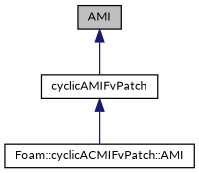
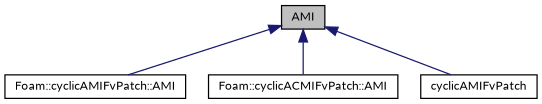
node "Foam::cyclicAMIFvPatch::AMI": added
edge "Foam::cyclicACMIFvPatch::AMI" -> "cyclicAMIFvPatch": now "Foam::cyclicACMIFvPatch::AMI" -> "AMI"
